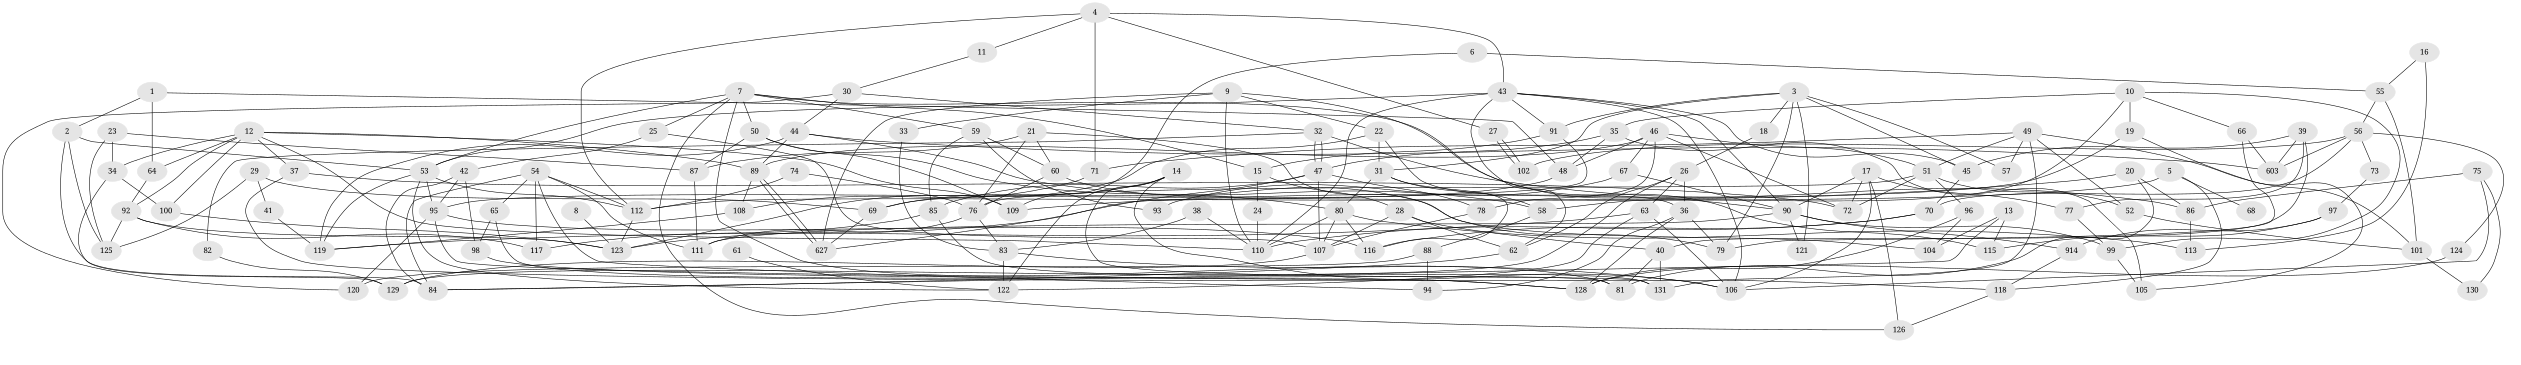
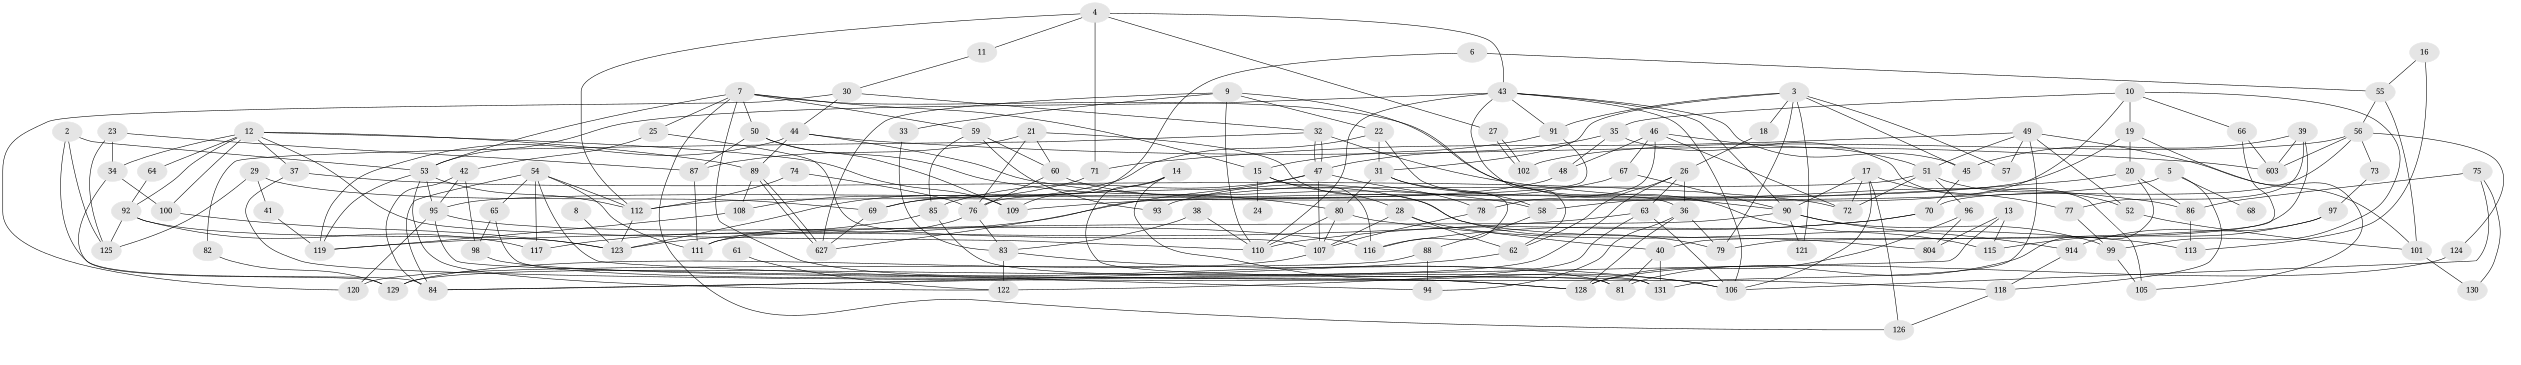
node "1": removed
edge "46" -- "89": removed
edge "19" -- "20": added
edge "14" -- "122": removed
edge "80" -- "116": now "15" -- "116"
edge "24" -- "110": removed
node "104": label "104" -> "804"
